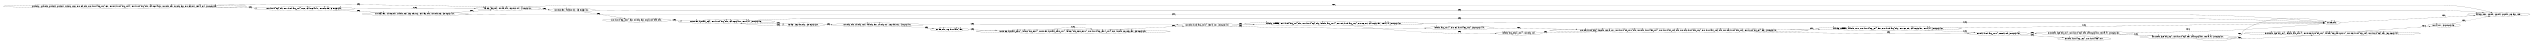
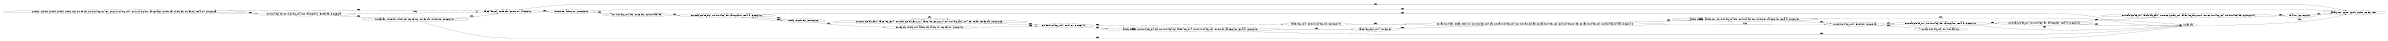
node "'mov ecx, ebx', 'and ecx, 0x1', 'jne 0x85514c2',": label "'mov ecx, ebx', 'and ecx, 0x1', 'jne 0x85514c2'," -> "'mov ecx, ebx', 'and ecx, 0x1', 'jne 0x80514c2',"
node "'mov al, 0x1', 'jmp 0x80514c2',": label "'mov al, 0x1', 'jmp 0x80514c2'," -> "'sar al, 0x1', 'jmp 0x80514c2',"
node "'xor eax, eax', 'nop dword [eax], eax',": removed
